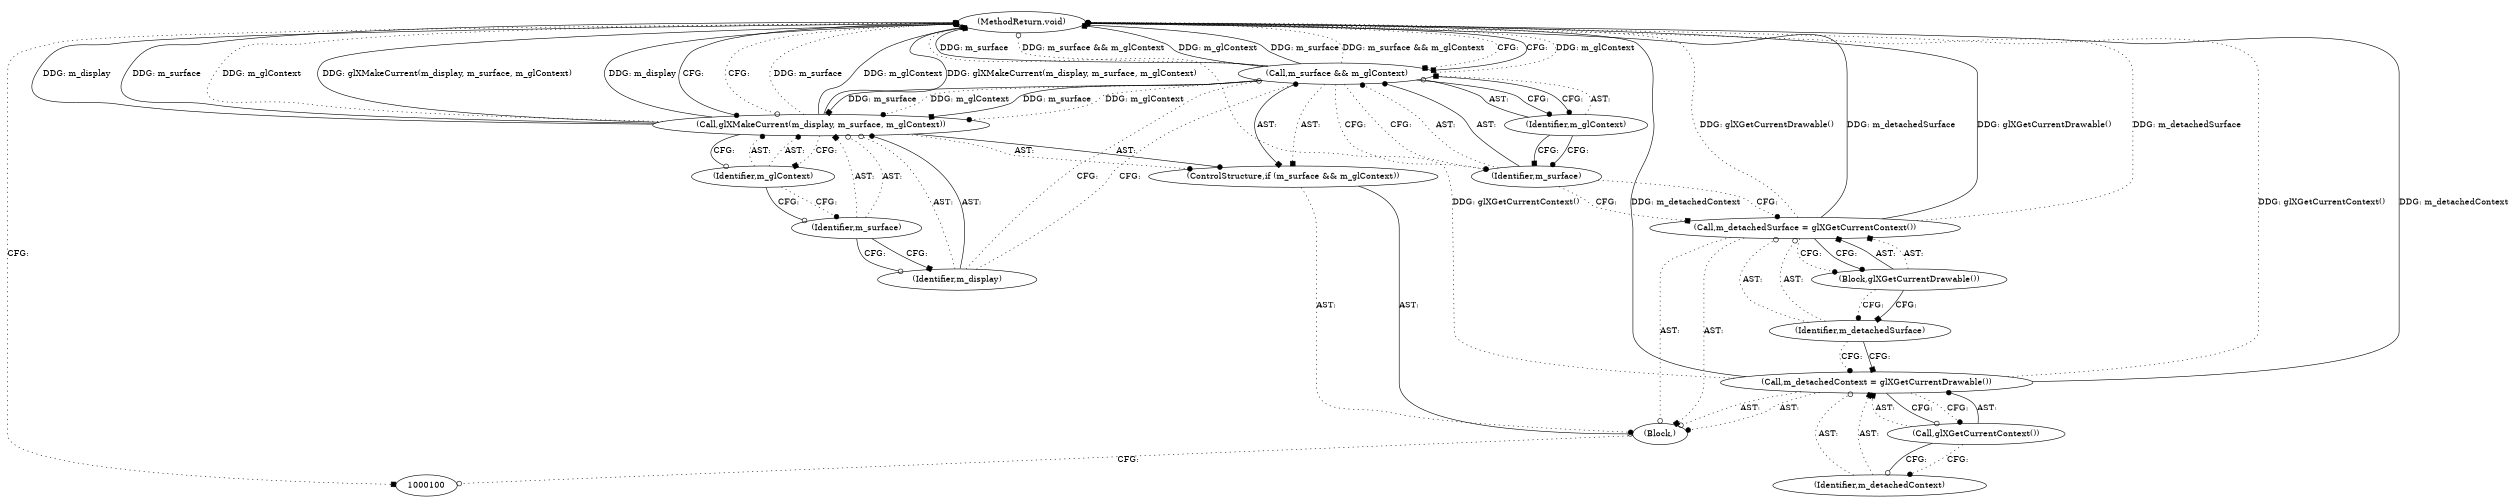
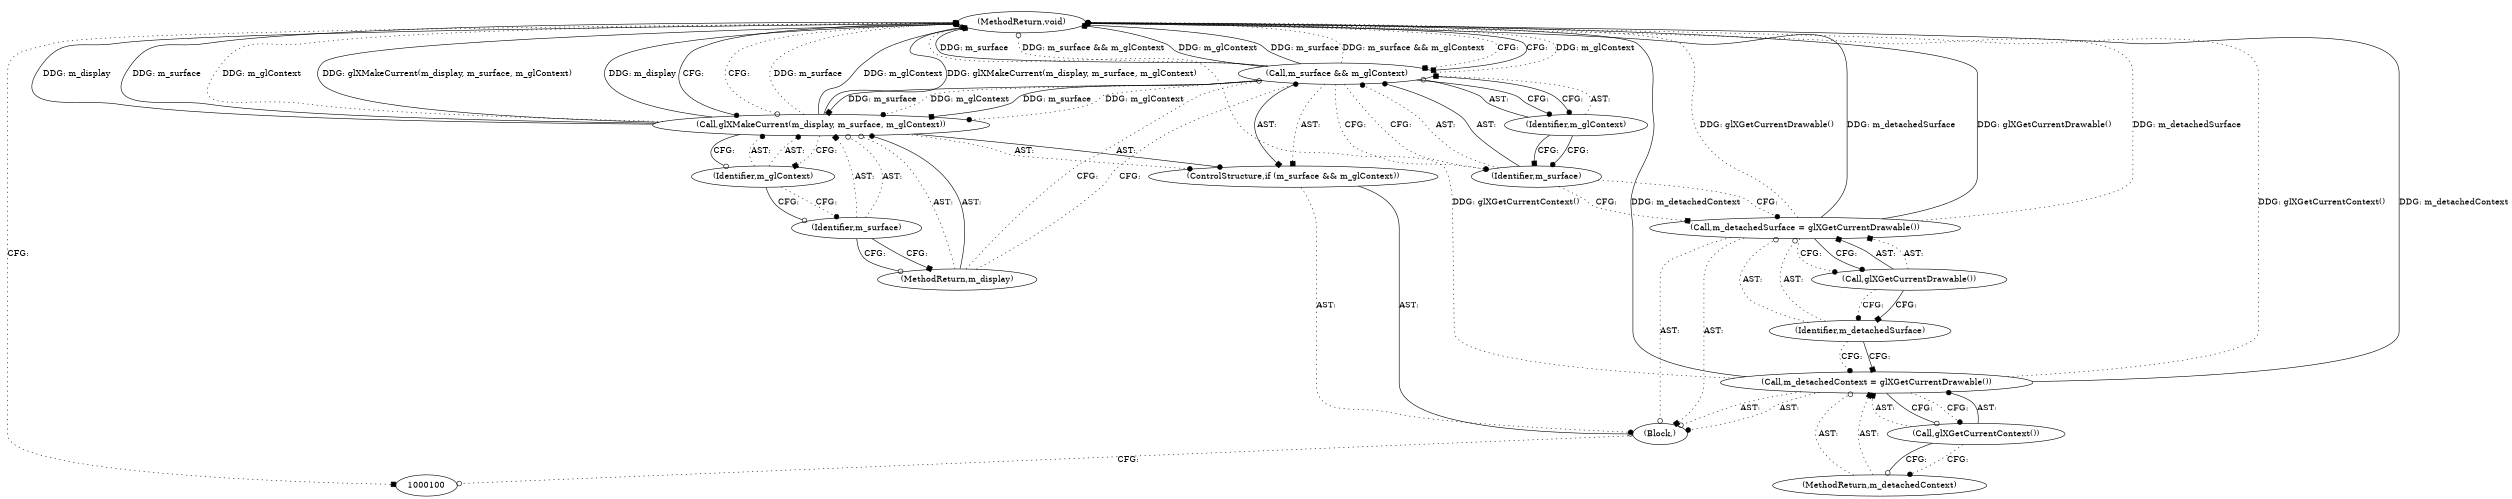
node "(Call,m_detachedSurface = glXGetCurrentContext())": label "(Call,m_detachedSurface = glXGetCurrentContext())" -> "(Call,m_detachedSurface = glXGetCurrentDrawable())"
node "(Identifier,m_display)": label "(Identifier,m_display)" -> "(MethodReturn,m_display)"
node "(Block,glXGetCurrentDrawable())": label "(Block,glXGetCurrentDrawable())" -> "(Call,glXGetCurrentDrawable())"
node "(Identifier,m_detachedContext)": label "(Identifier,m_detachedContext)" -> "(MethodReturn,m_detachedContext)"
